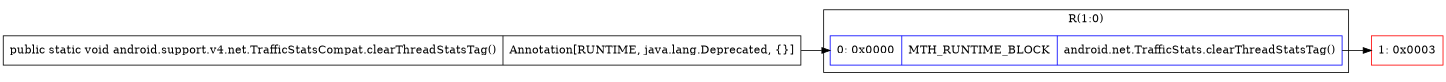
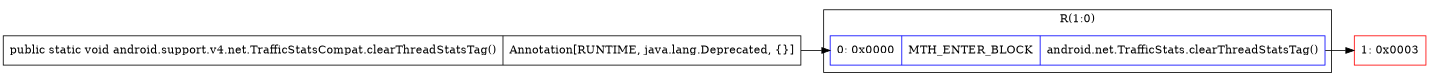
node "0: 0x0000": text "MTH_RUNTIME_BLOCK" -> "MTH_ENTER_BLOCK"
